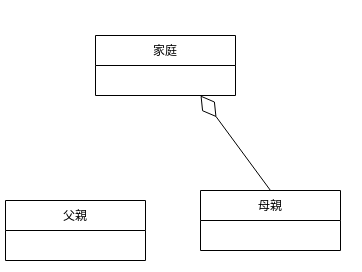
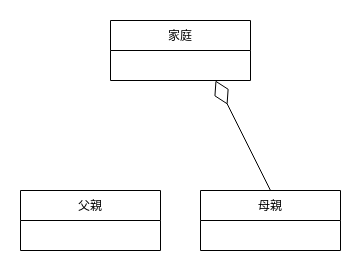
node "家庭": moved (166, 66) -> (181, 51)
node "父親": moved (76, 231) -> (91, 221)
